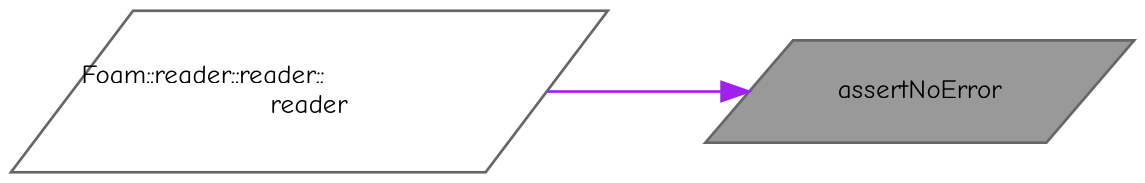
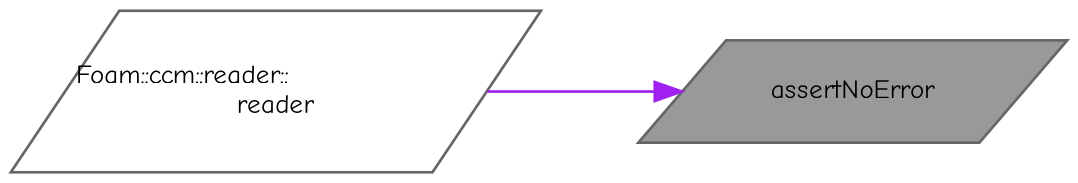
node "Foam::reader::reader:: reader": label "Foam::reader::reader:: reader" -> "Foam::ccm::reader:: reader"
